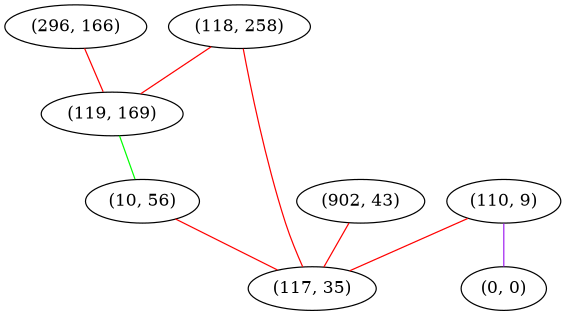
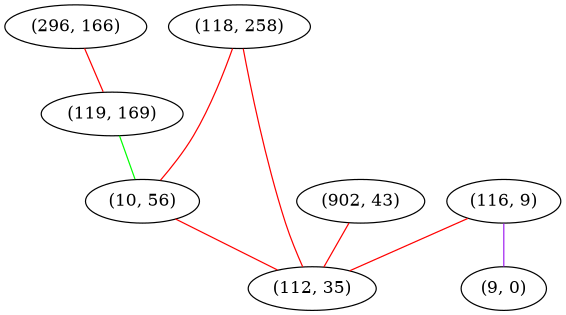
edge "(118, 258)" -- "(119, 169)": now "(118, 258)" -- "(10, 56)"
node "(110, 9)": label "(110, 9)" -> "(116, 9)"
node "(117, 35)": label "(117, 35)" -> "(112, 35)"
node "(0, 0)": label "(0, 0)" -> "(9, 0)"
